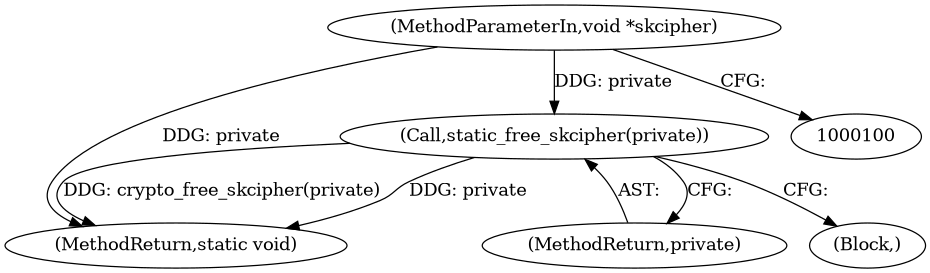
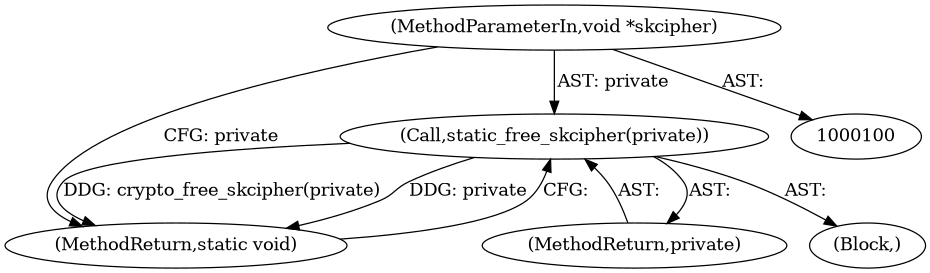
edge "(MethodParameterIn,void *skcipher)" -> "(Call,static_free_skcipher(private))": label "DDG: private" -> "AST: private"
edge "(MethodParameterIn,void *skcipher)" -> "1000100": label "CFG: " -> "AST: "
edge "(MethodParameterIn,void *skcipher)" -> "(MethodReturn,static void)": label "DDG: private" -> "CFG: private"
edge "(Call,static_free_skcipher(private))" -> "(MethodReturn,private)": label "CFG: " -> "AST: "
edge "(Call,static_free_skcipher(private))" -> "(Block,)": label "CFG: " -> "AST: "
edge "(MethodReturn,static void)" -> "(Call,static_free_skcipher(private))": added, label "CFG:"
